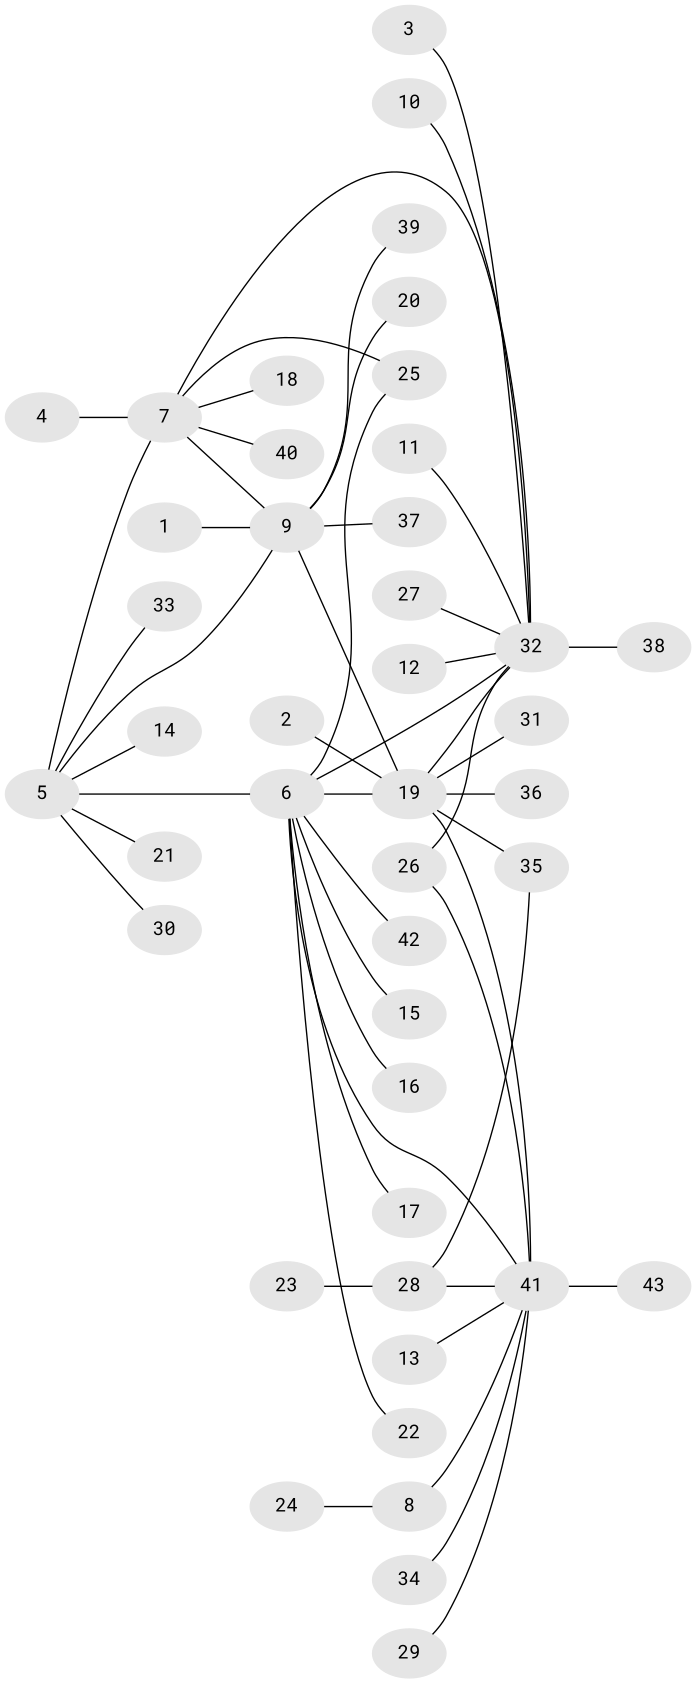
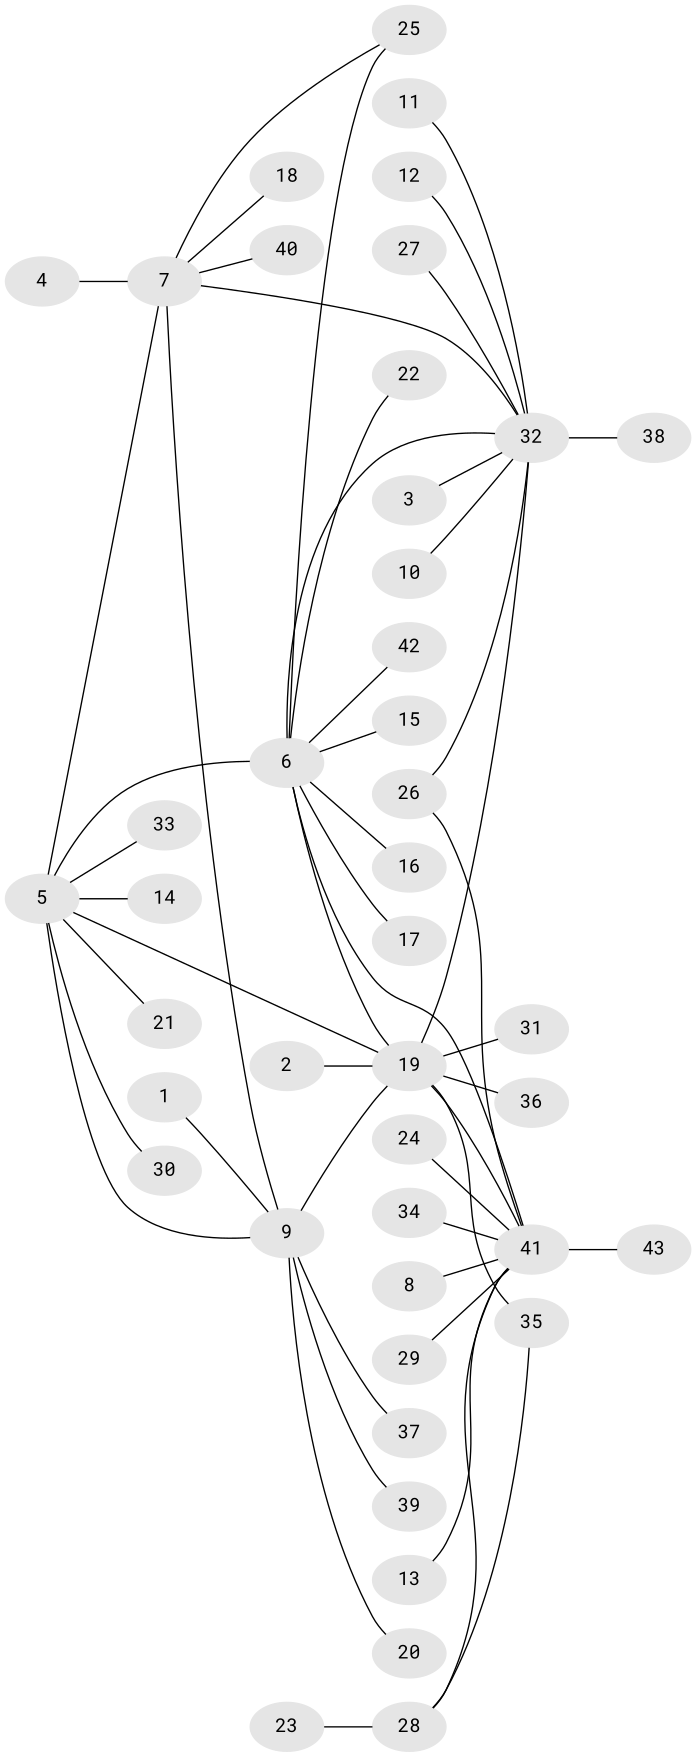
edge "5" -- "19": added
edge "24" -- "8": now "24" -- "41"
